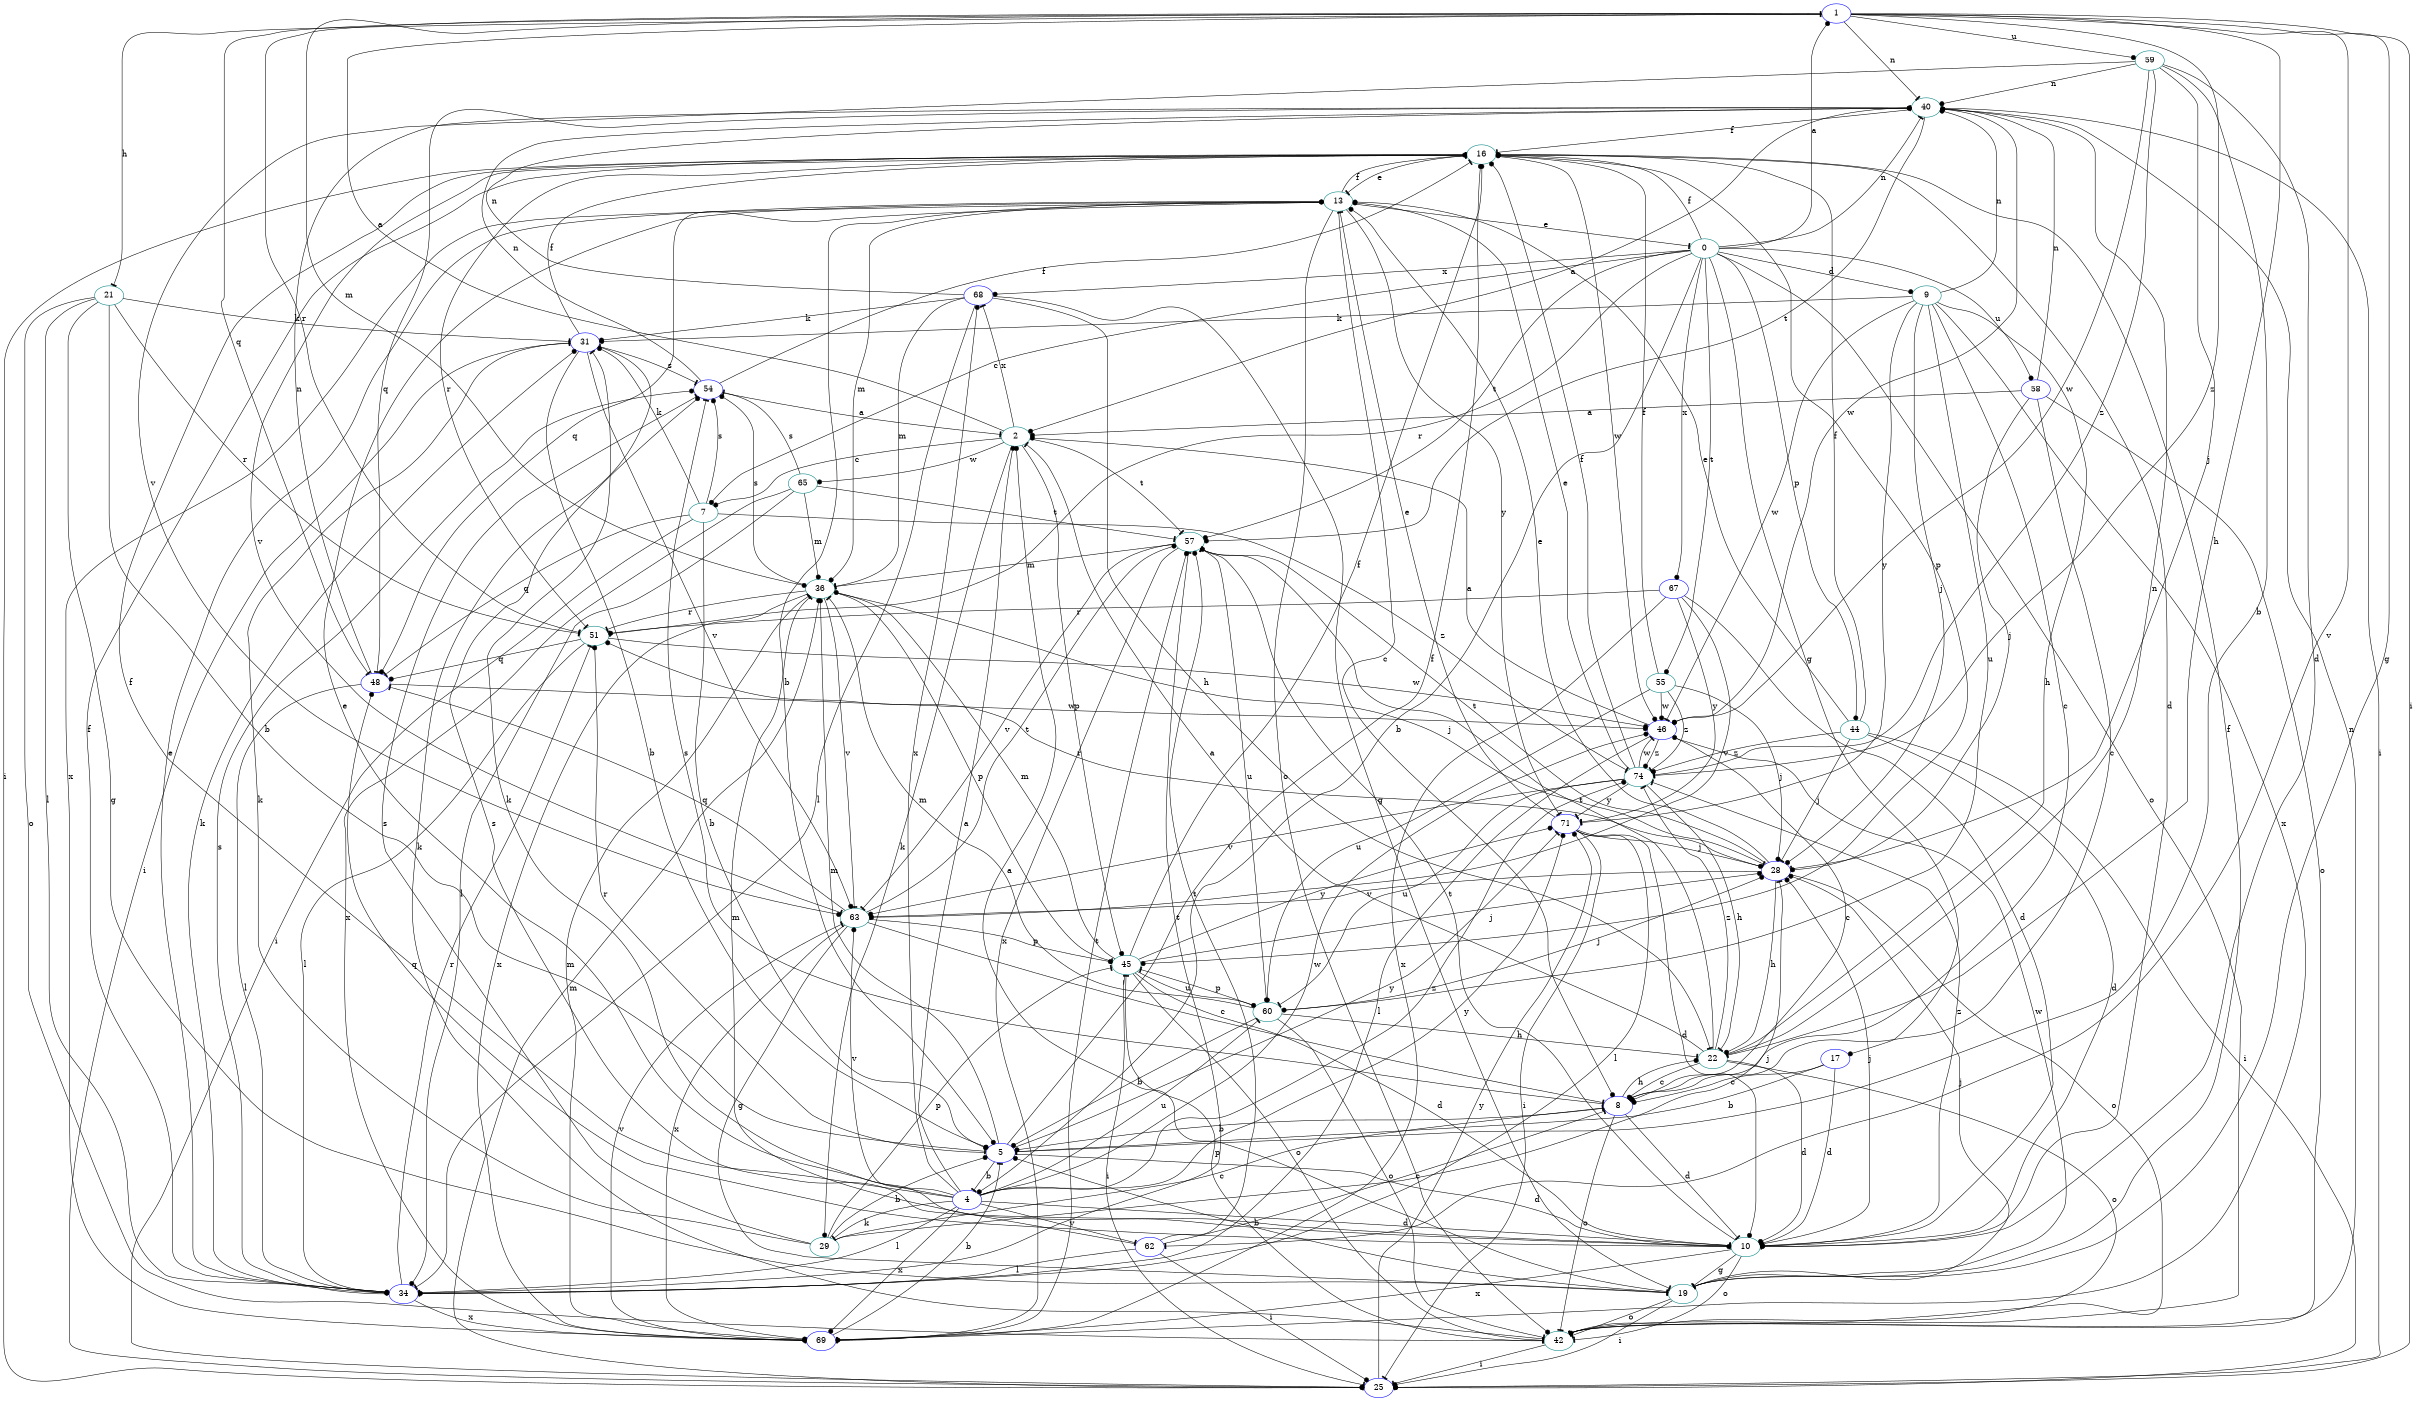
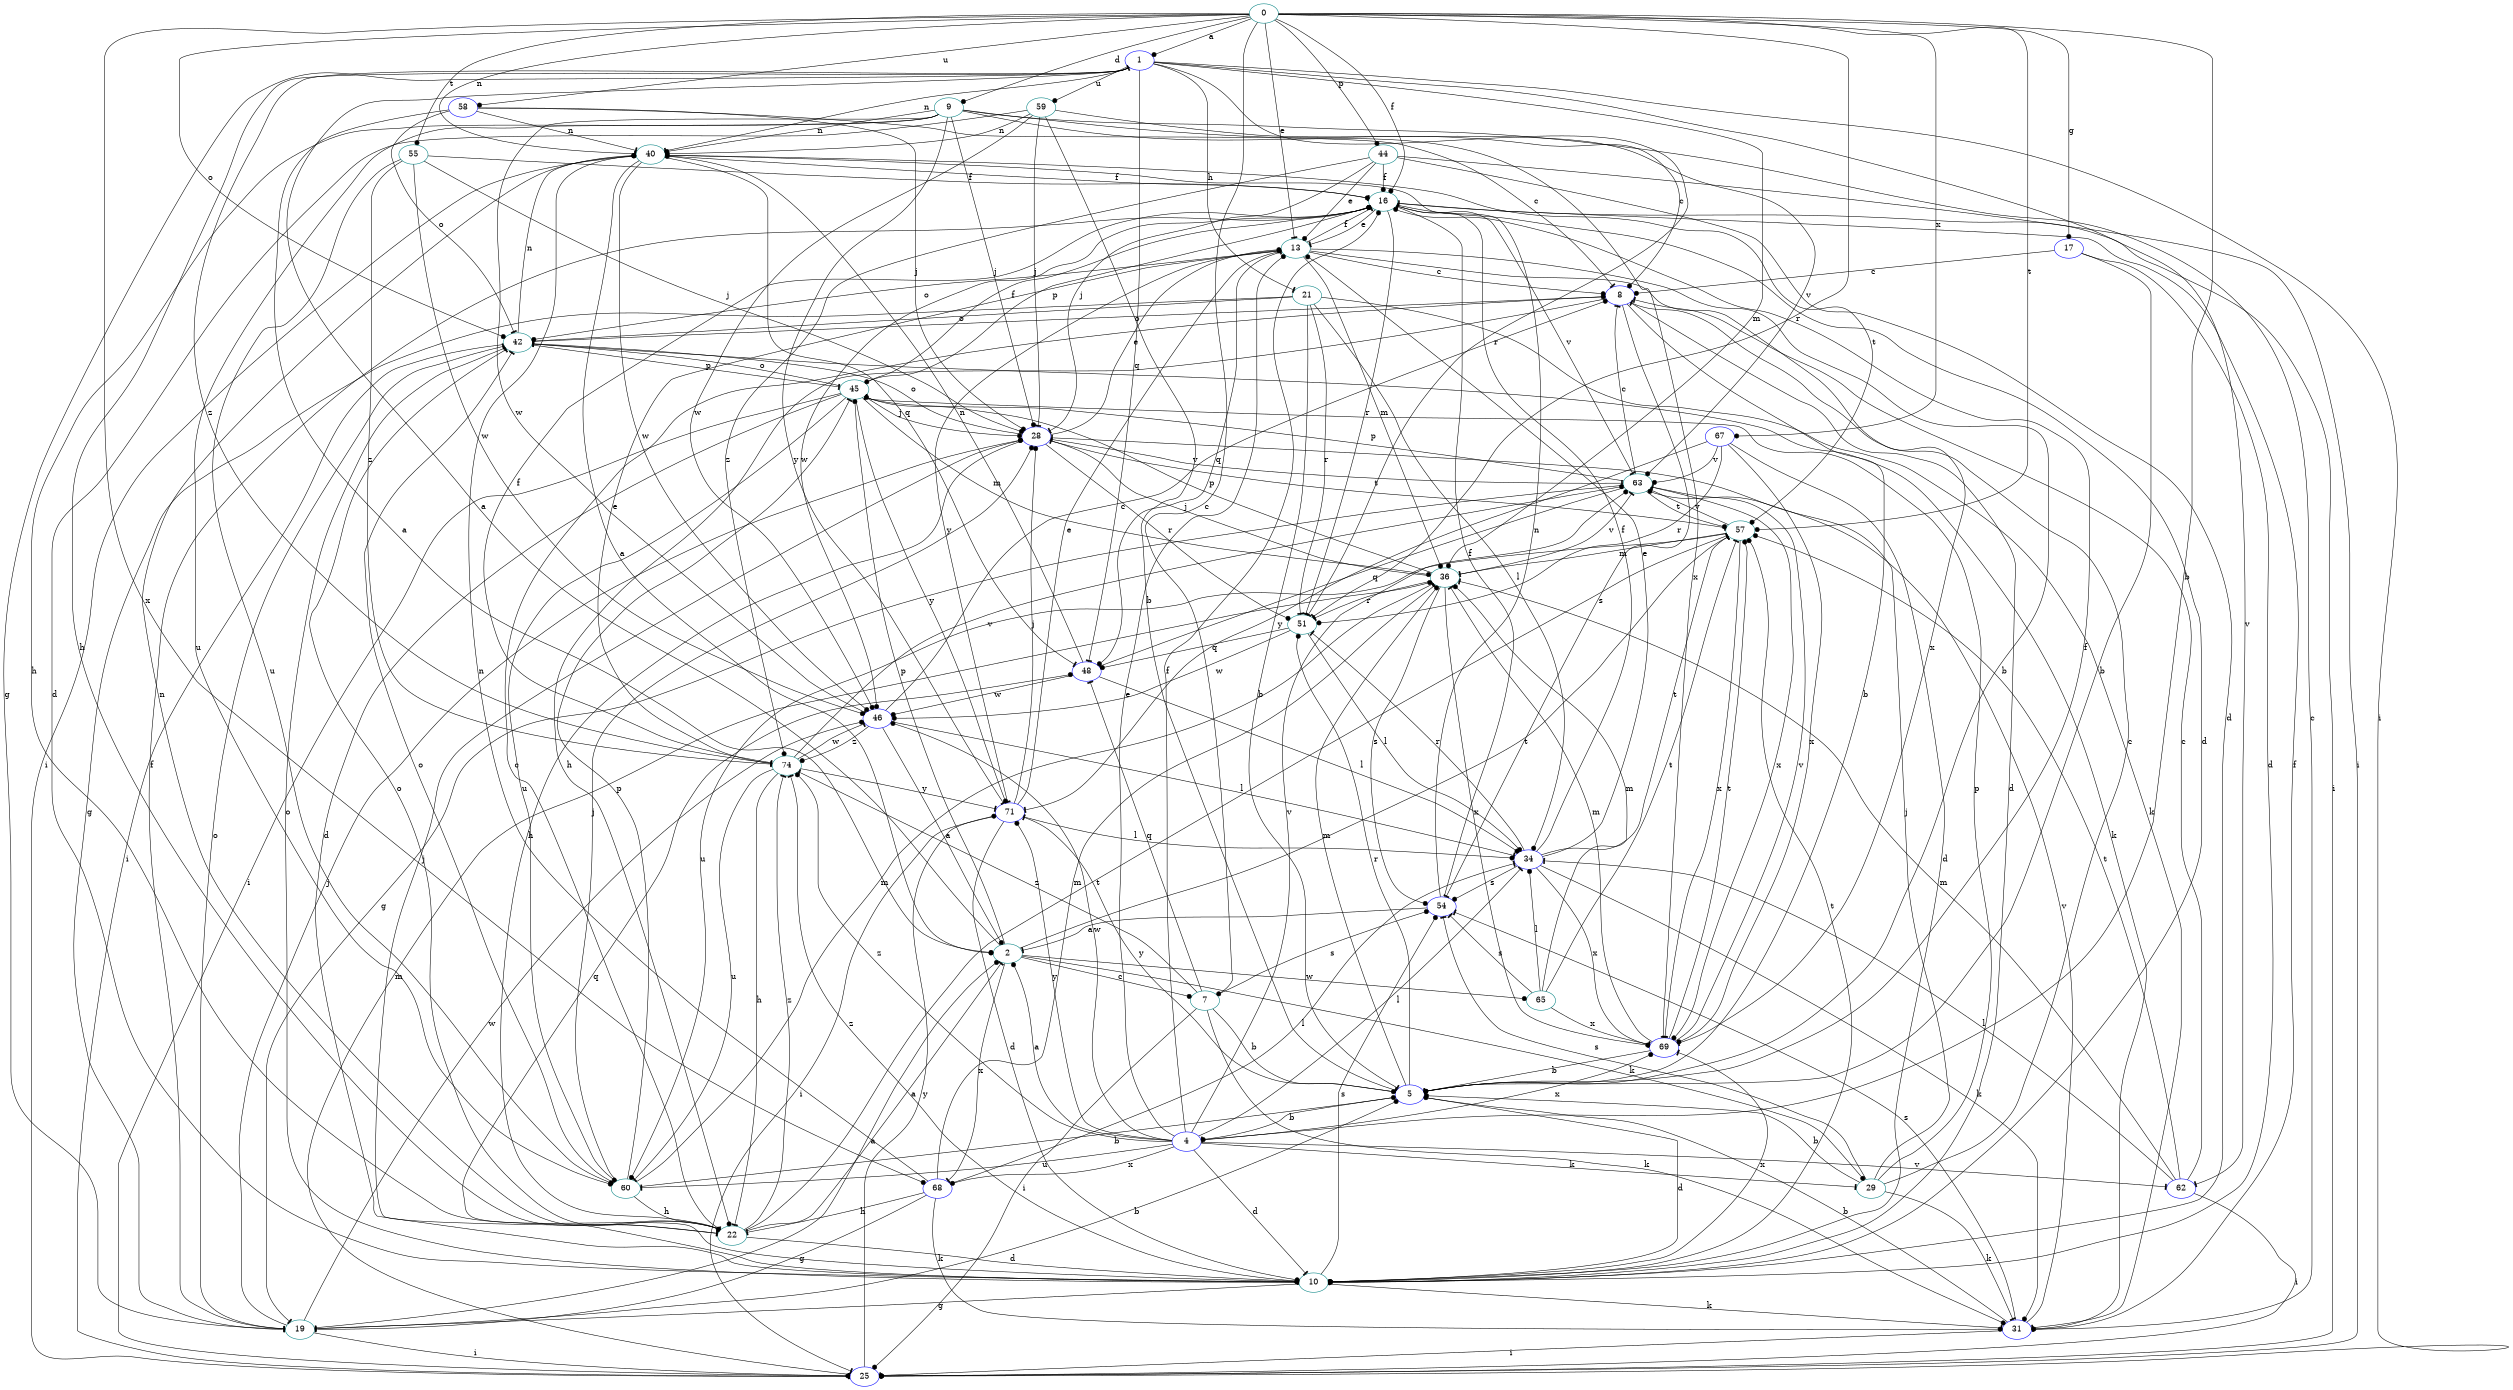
edge "13" -> "0": reversed
edge "9" -> "31": label "k" -> "c"
edge "59" -> "74": removed, label "z"
